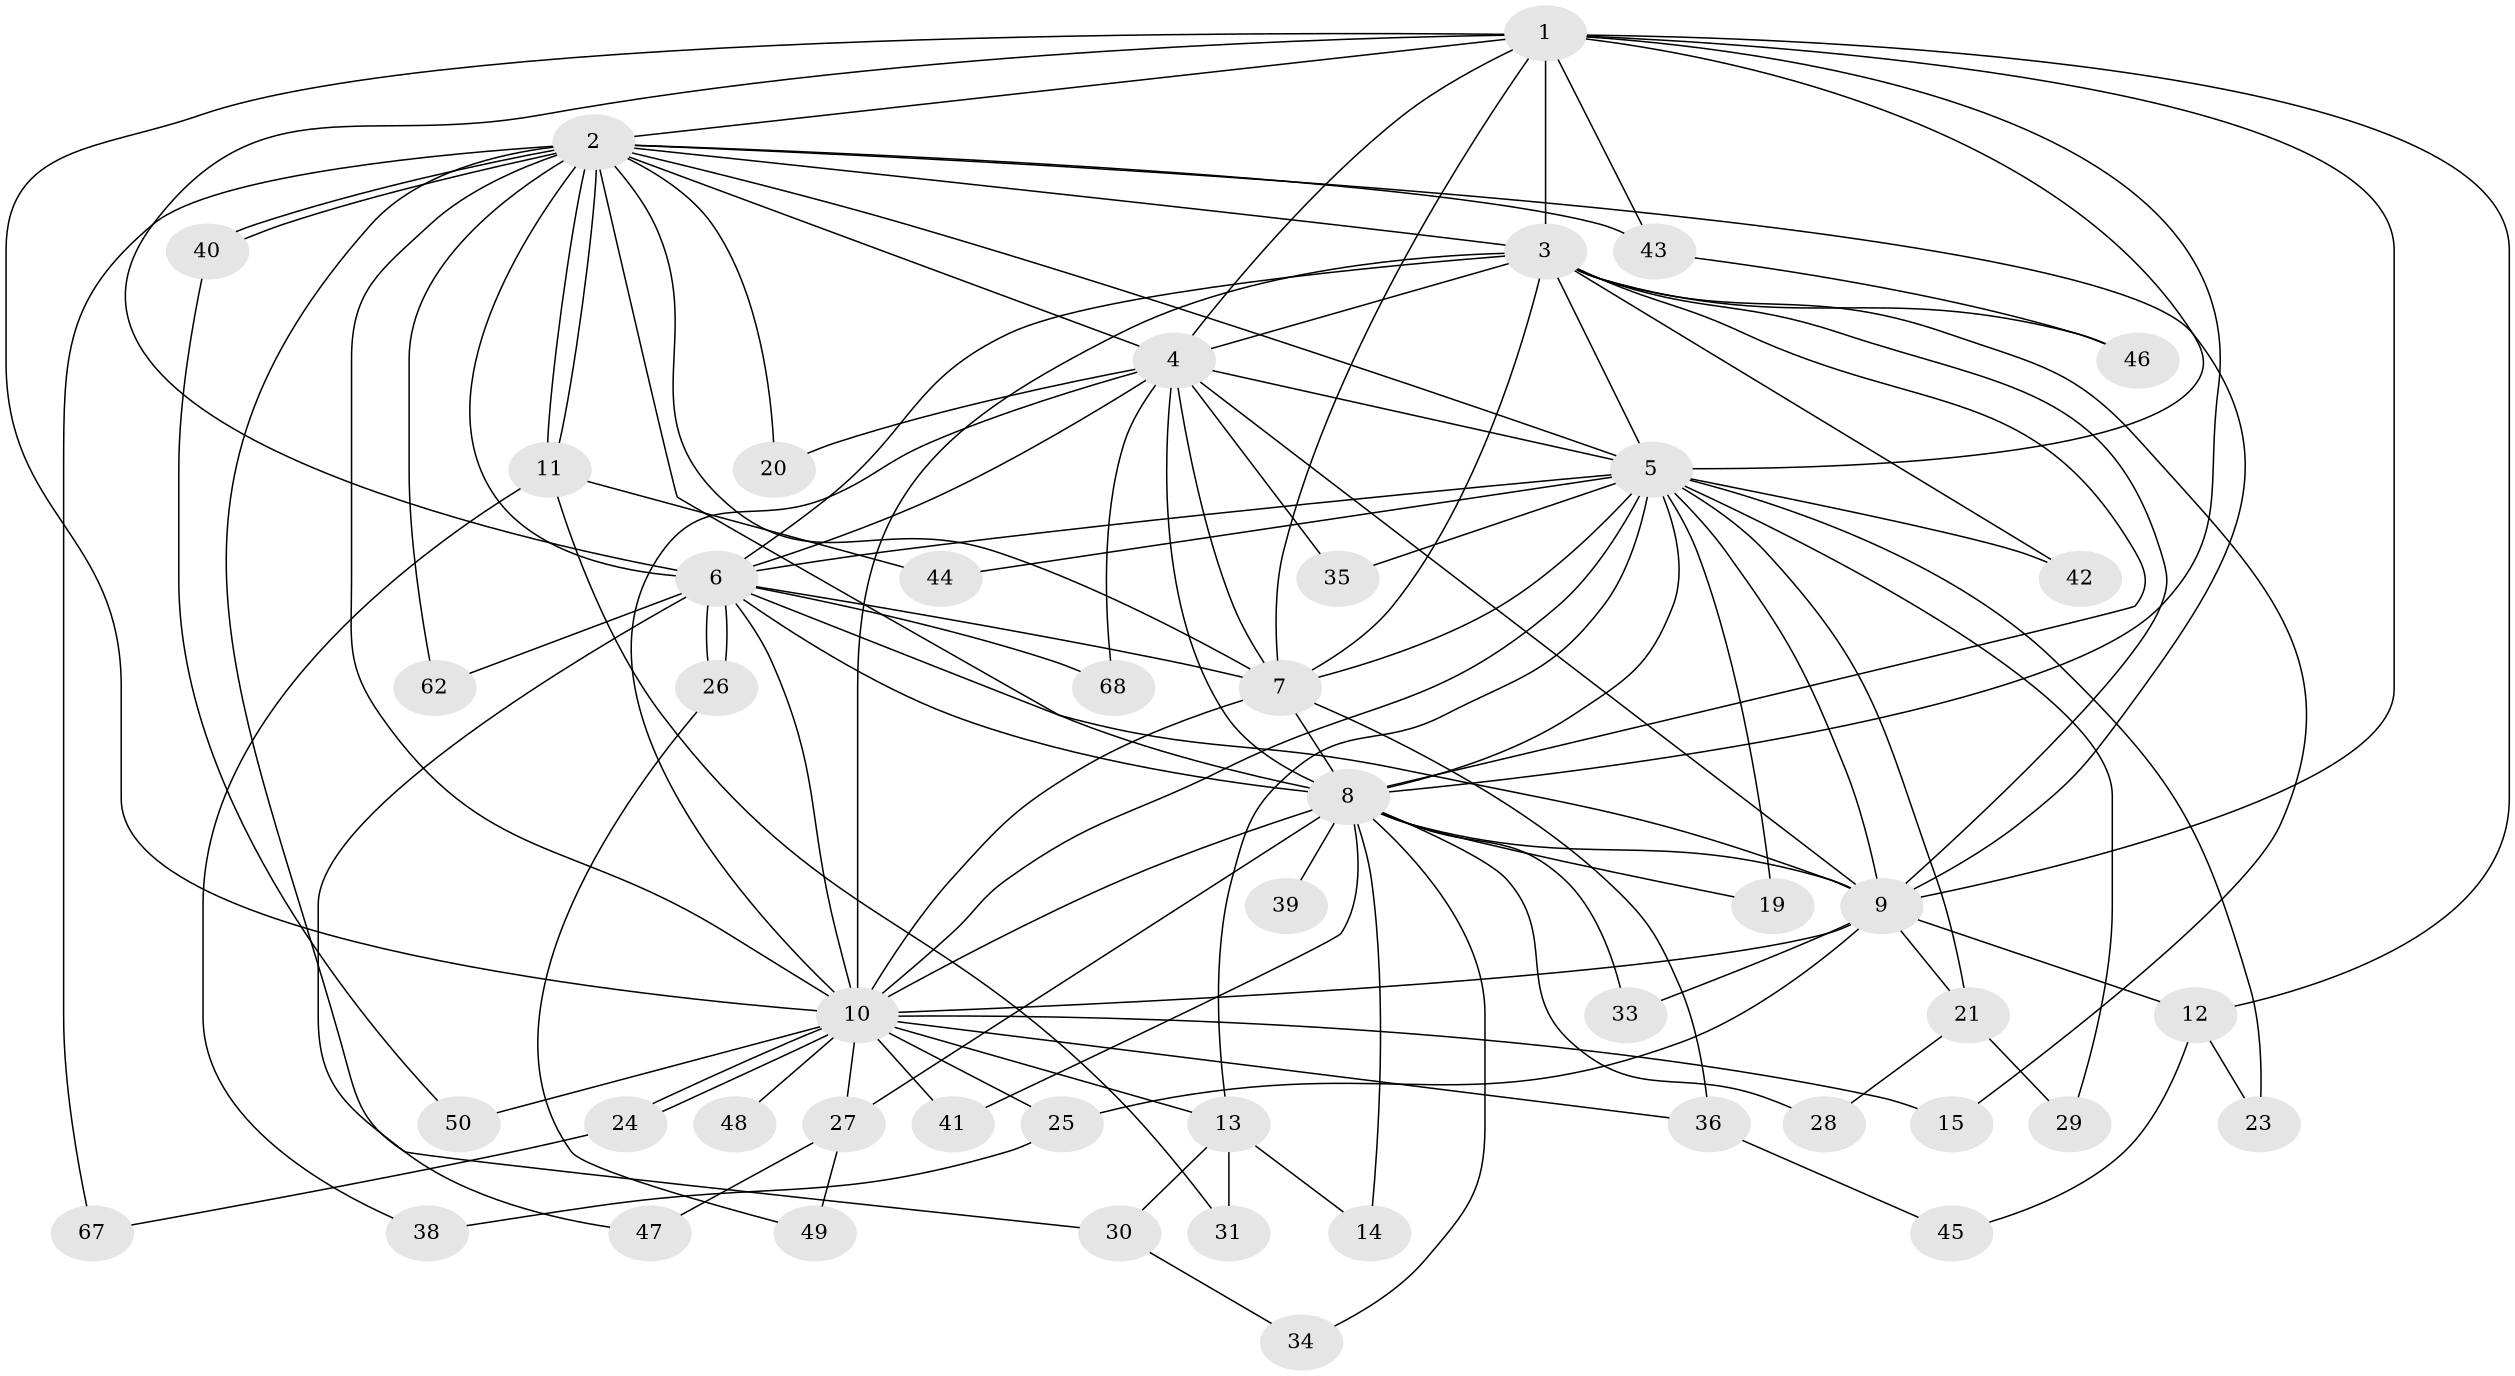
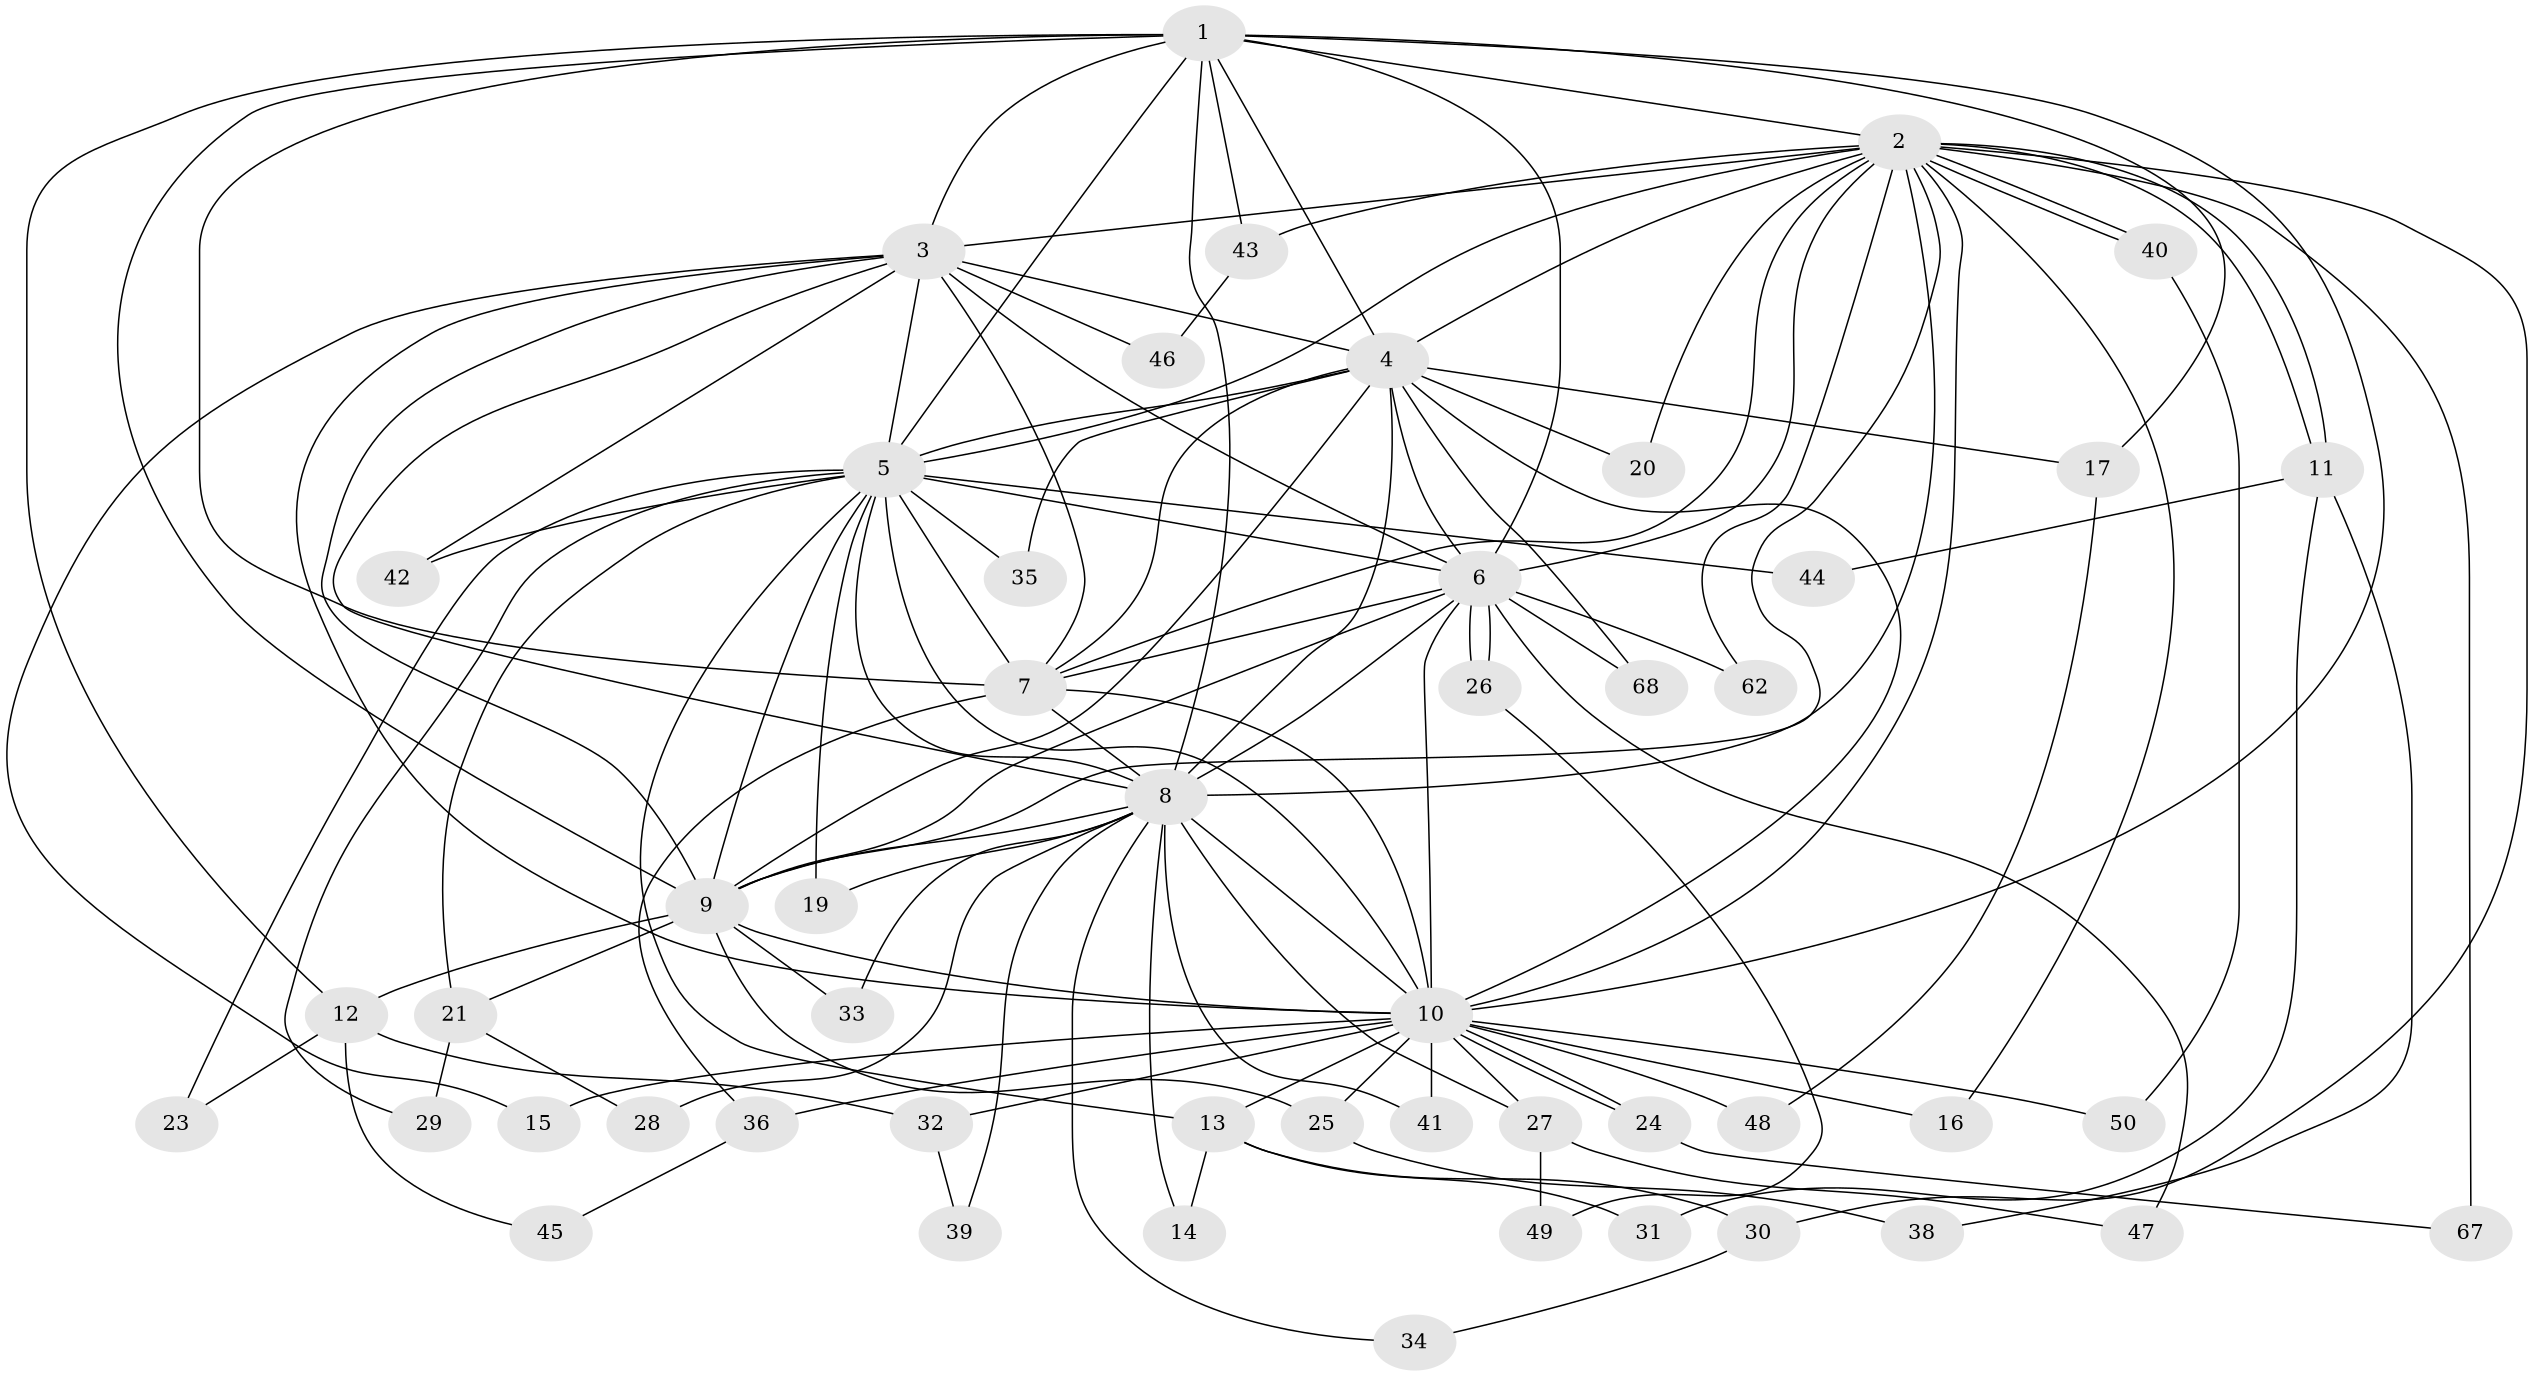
node "17": added
node "32": added
node "16": added
